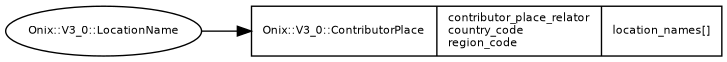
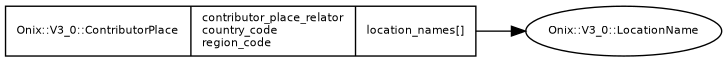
edge "Onix::V3_0::LocationName" -> "Onix::V3_0::ContributorPlace": reversed
